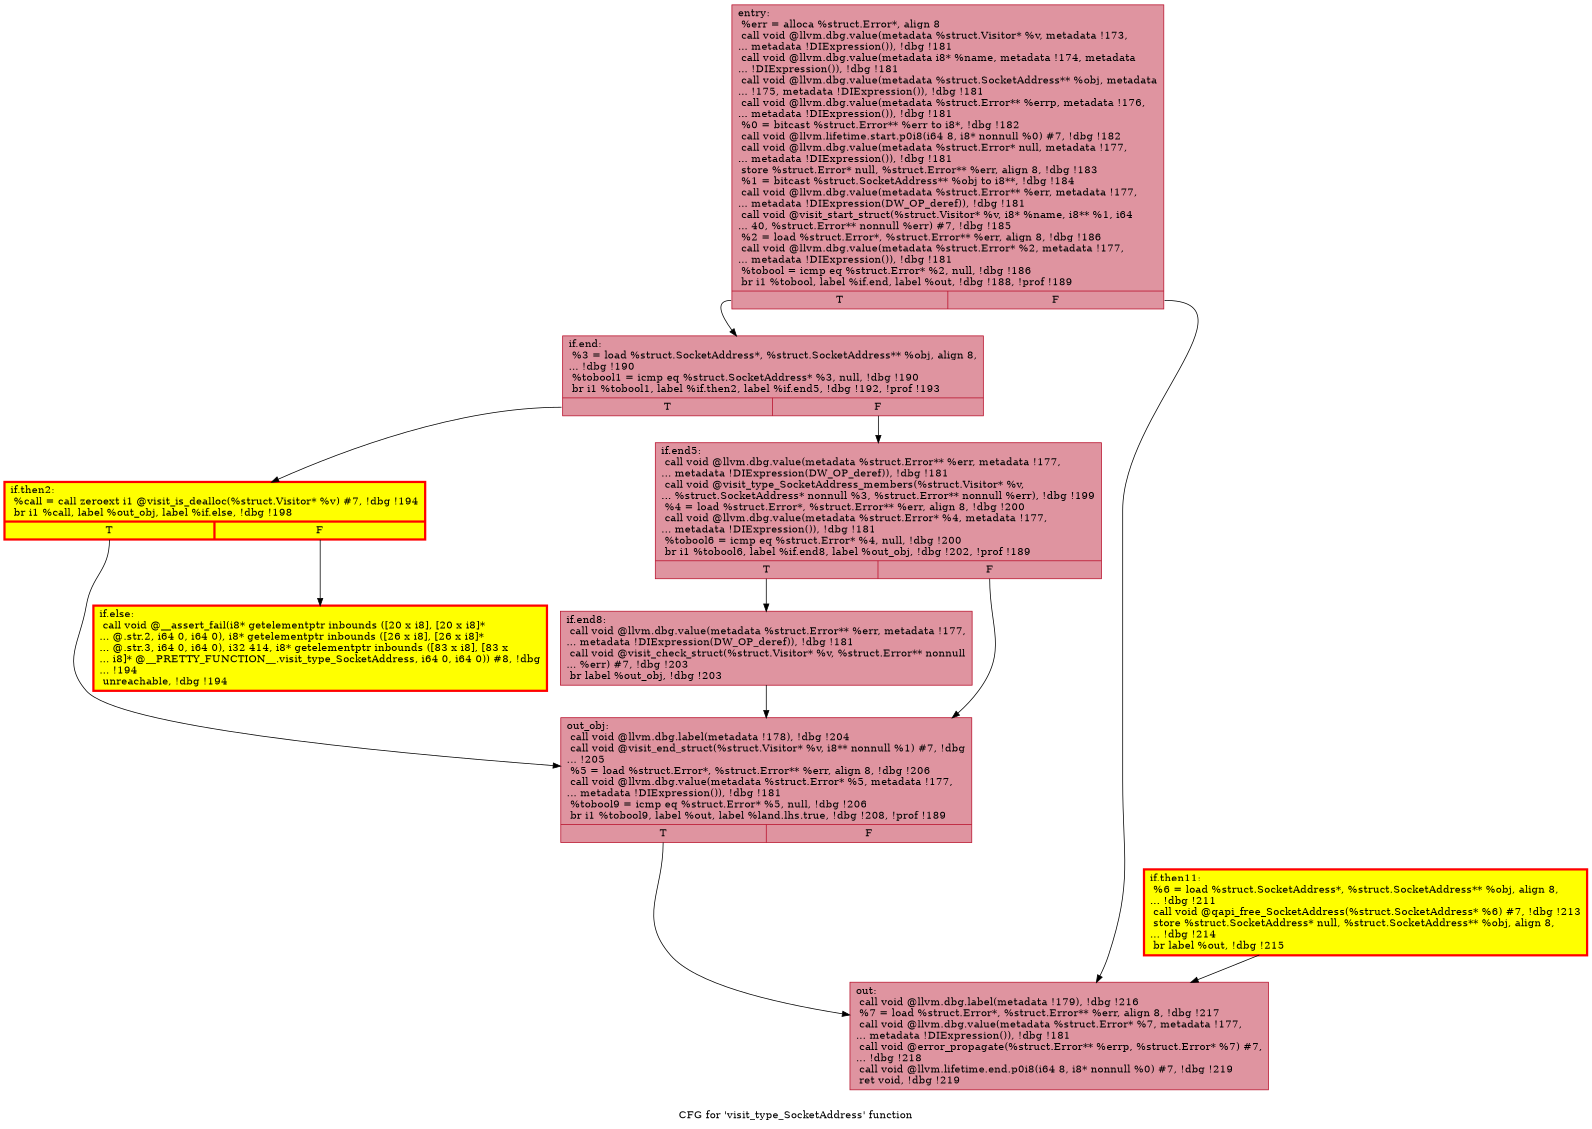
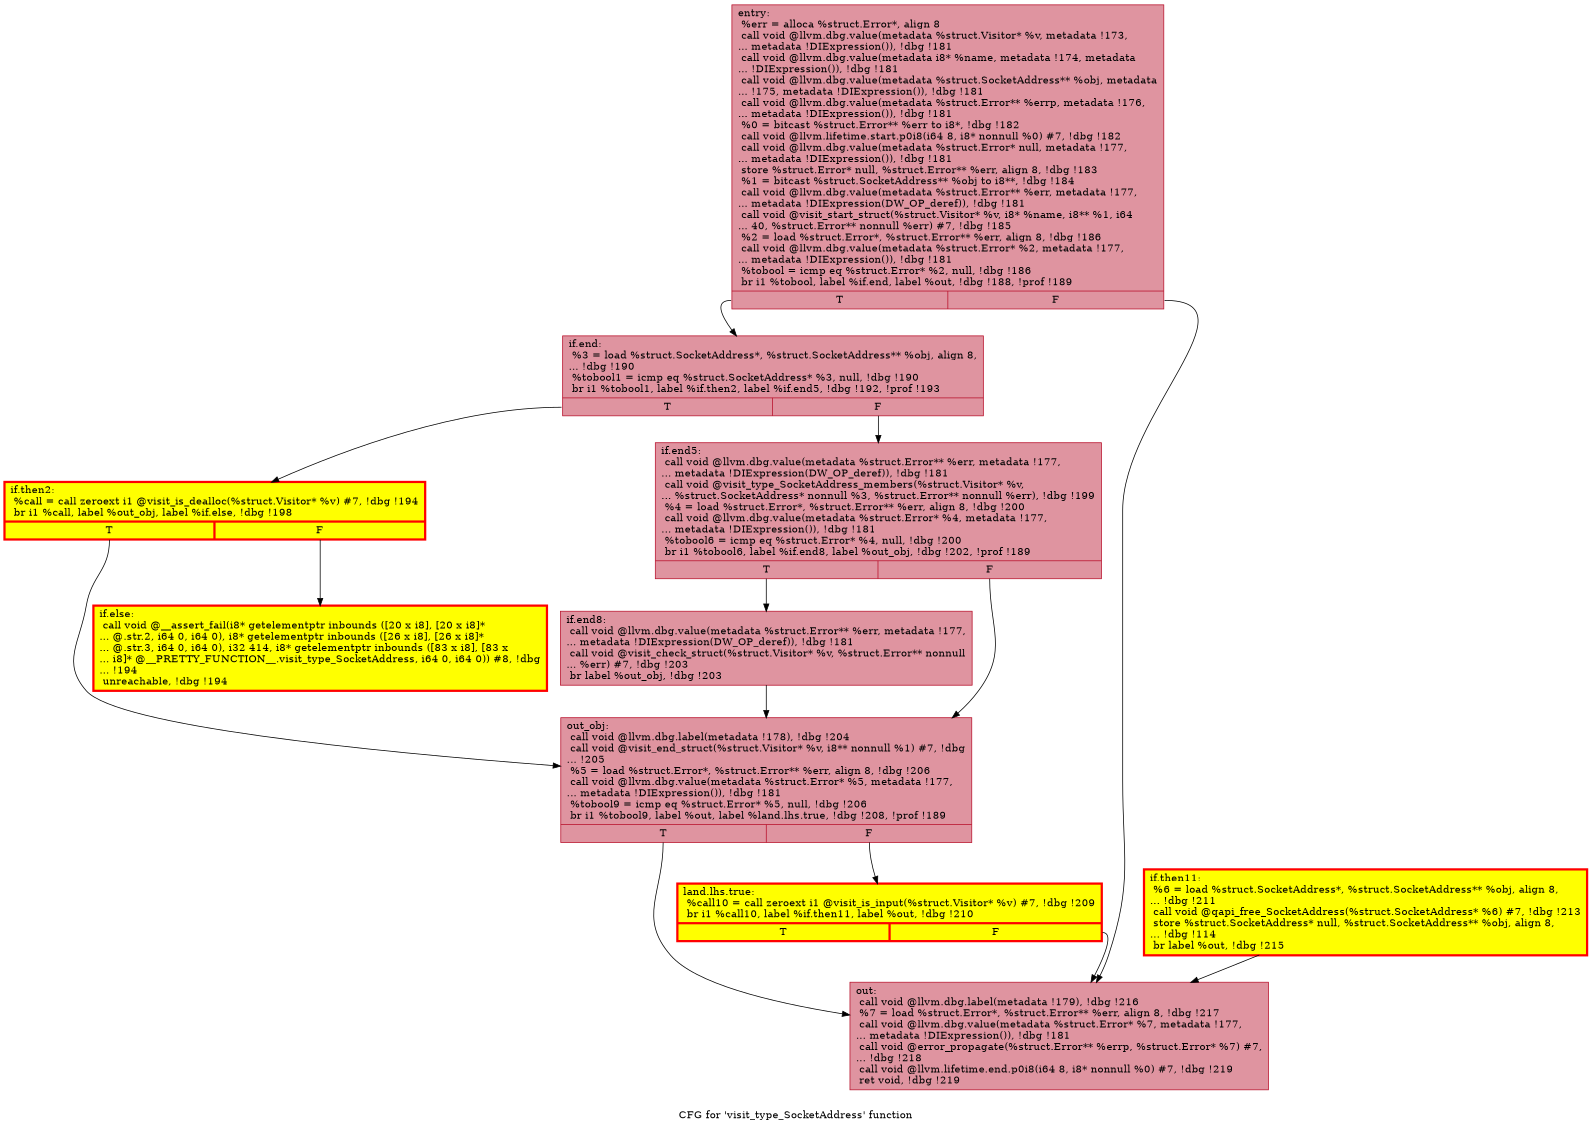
node "land.lhs.true:": added
node "if.then11:": text "... !dbg !214" -> "... !dbg !114"
